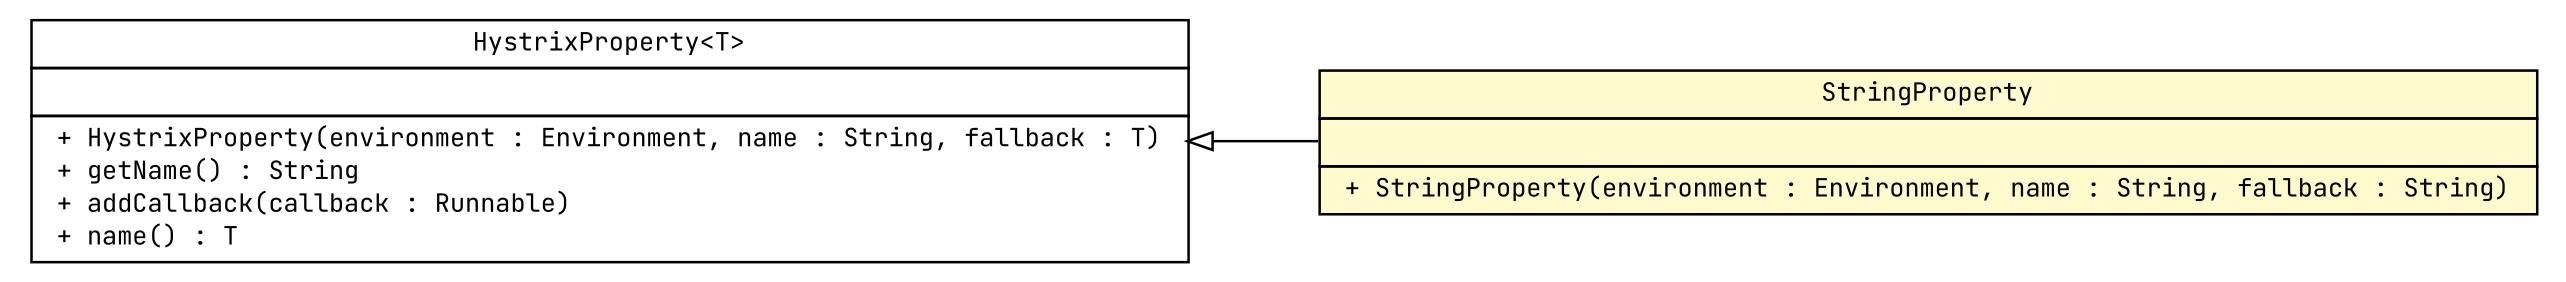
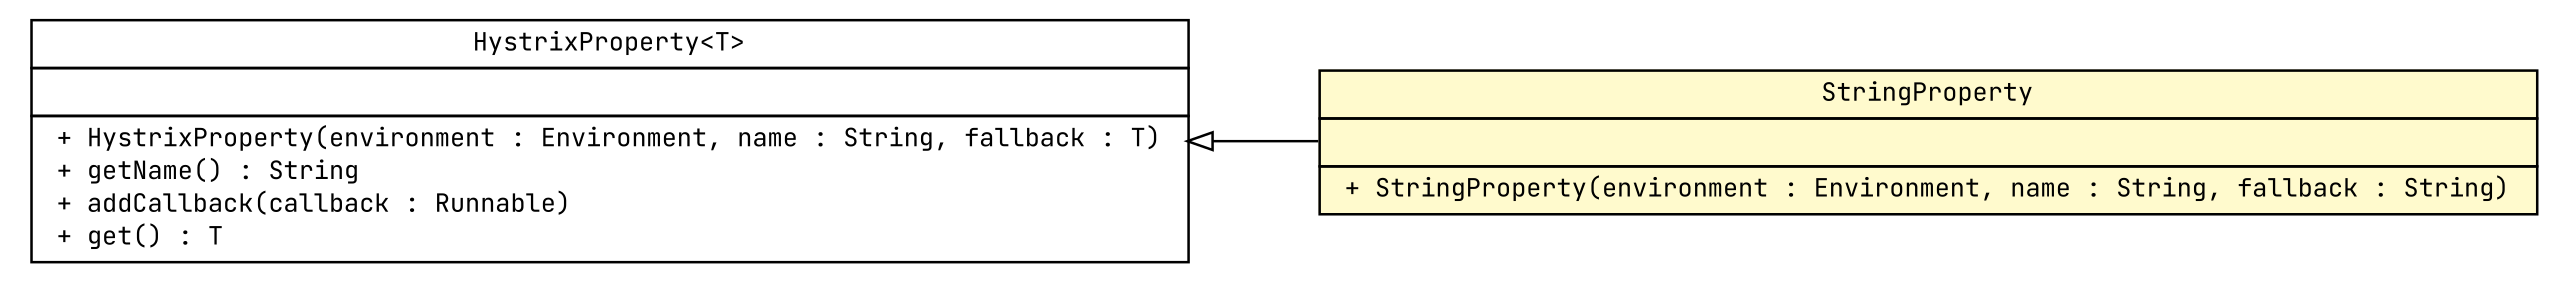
node "HystrixProperty<T>": text "+ name() : T" -> "+ get() : T"
